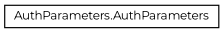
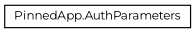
node "AuthParameters.AuthParameters": label "AuthParameters.AuthParameters" -> "PinnedApp.AuthParameters"
